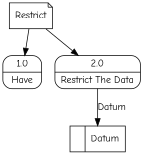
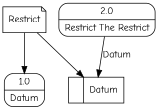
edge "Restrict" -> "2.0": now "Restrict" -> "Datum"
node "1.0": text "Have" -> "Datum"
node "2.0": text "Restrict The Data" -> "Restrict The Restrict"
